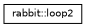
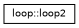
node "rabbit::loop2": label "rabbit::loop2" -> "loop::loop2"
